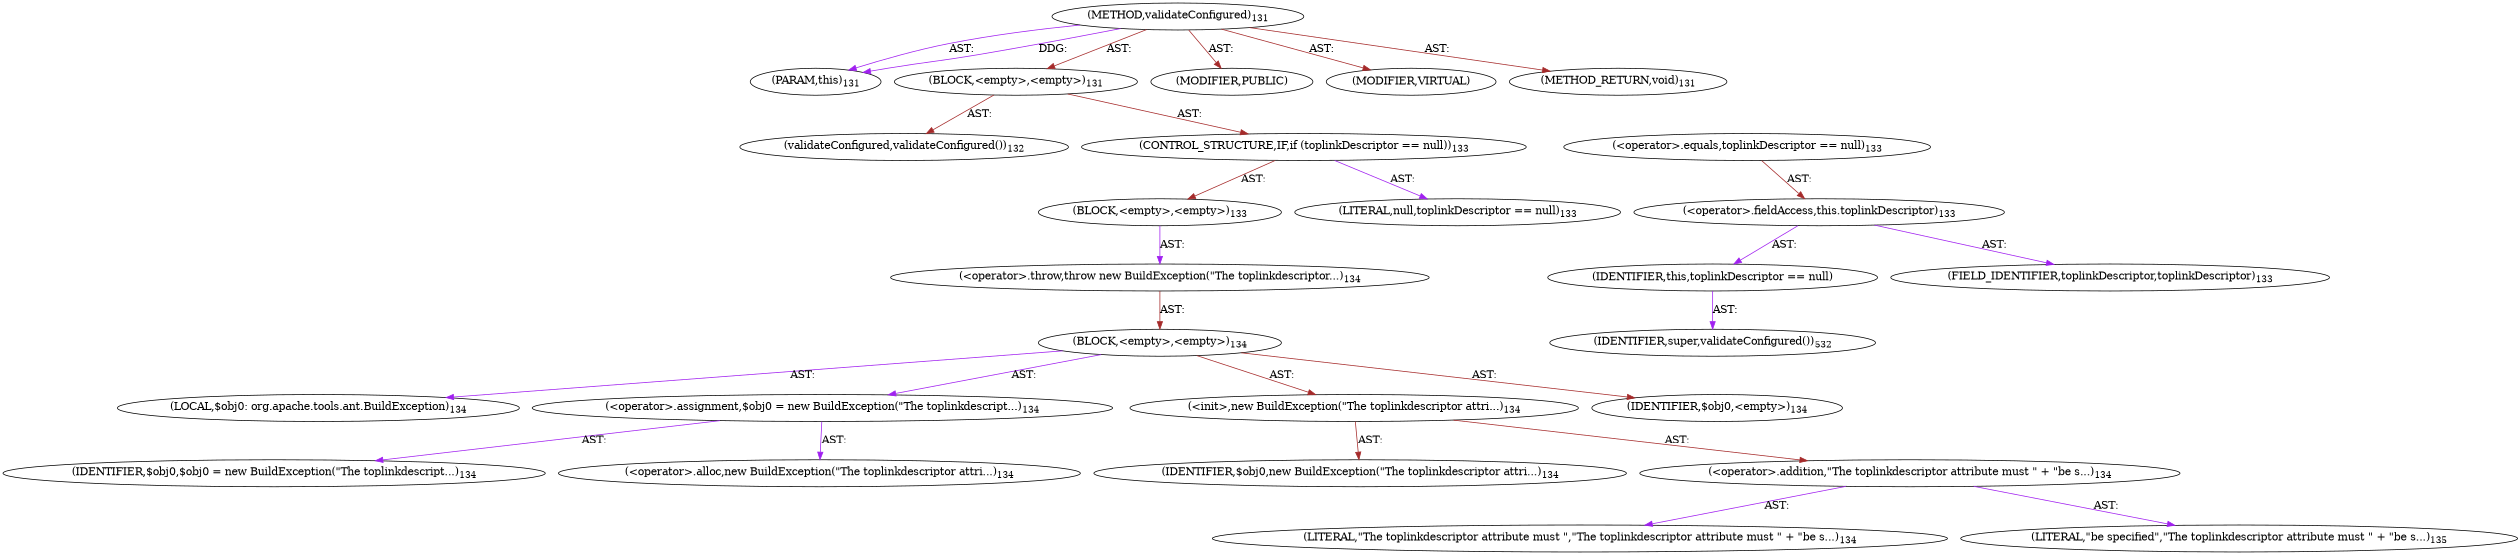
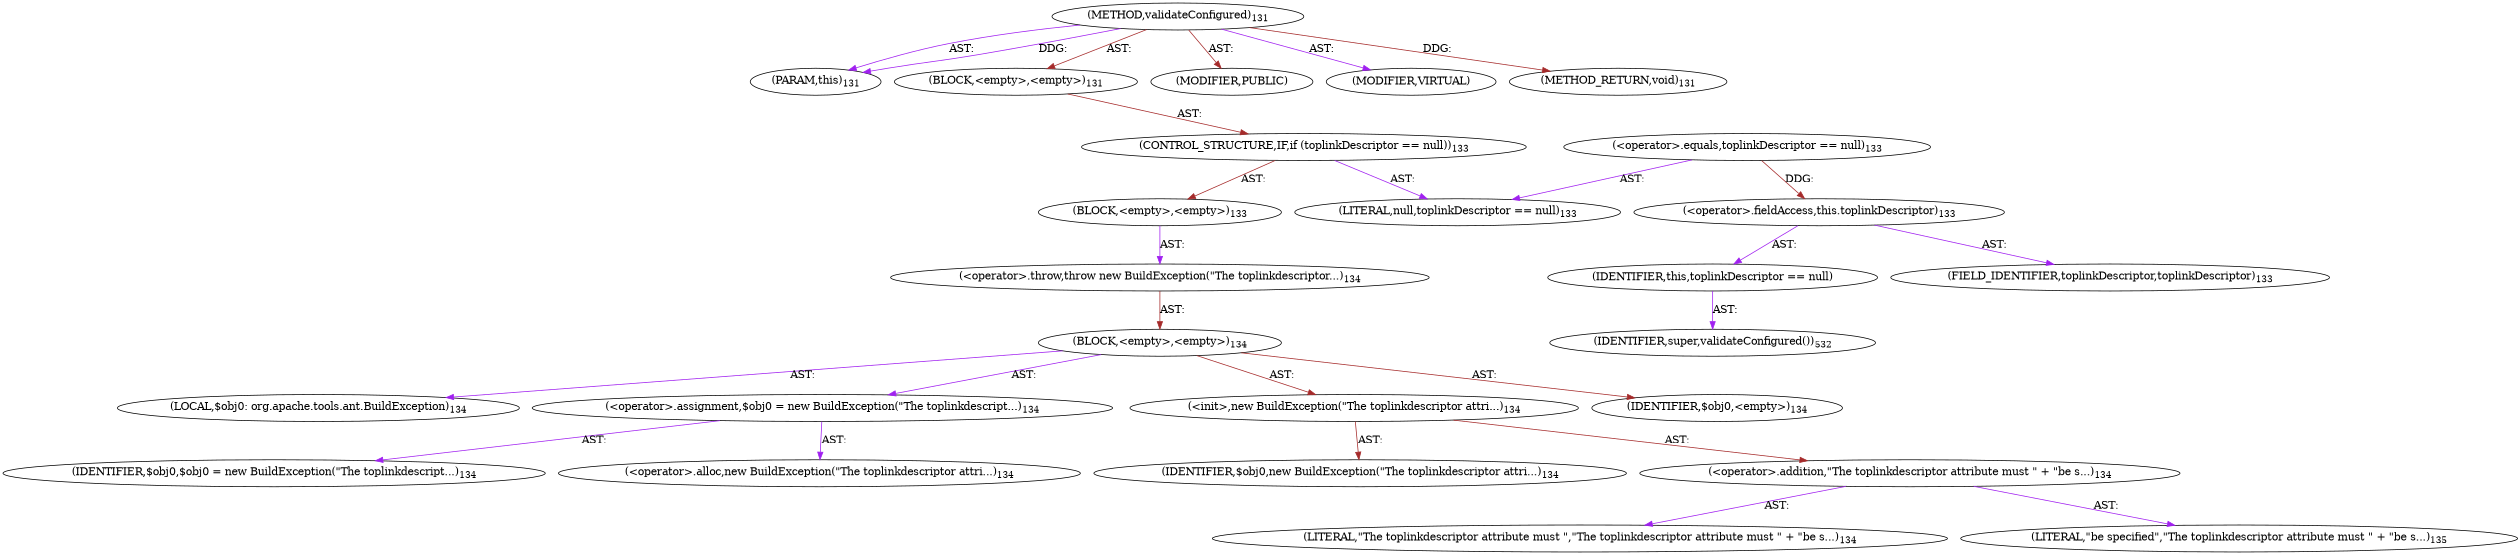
edge "(METHOD,validateConfigured)" -> "(MODIFIER,VIRTUAL)": color brown -> purple
edge "(METHOD,validateConfigured)" -> "(METHOD_RETURN,void)": label "AST: " -> "DDG: "
node "(validateConfigured,validateConfigured())": removed
edge "(<operator>.equals,toplinkDescriptor == null)" -> "(LITERAL,null,toplinkDescriptor == null)": added, label "AST:"
edge "(<operator>.equals,toplinkDescriptor == null)" -> "(<operator>.fieldAccess,this.toplinkDescriptor)": label "AST: " -> "DDG: "
